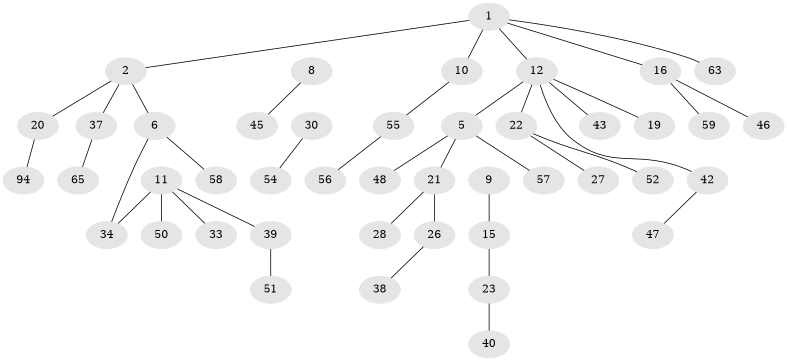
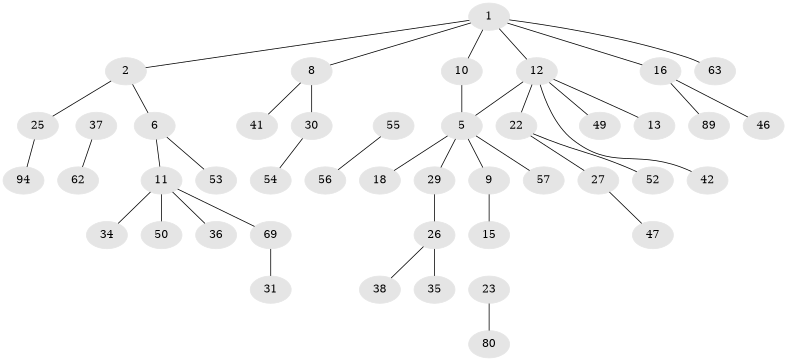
edge "1" -- "8": added
edge "2" -- "37": removed
edge "8" -- "30": added
edge "10" -- "55": now "10" -- "5"
node "20": label "20" -> "25"
node "45": label "45" -> "41"
node "43": label "43" -> "49"
node "19": label "19" -> "13"
node "59": label "59" -> "89"
edge "5" -- "9": added
node "65": label "65" -> "62"
edge "6" -- "34": now "6" -- "11"
node "58": label "58" -> "53"
node "48": label "48" -> "18"
node "21": label "21" -> "29"
edge "42" -- "47": now "27" -- "47"
node "33": label "33" -> "36"
node "39": label "39" -> "69"
node "28": removed
edge "15" -- "23": removed
node "51": label "51" -> "31"
node "35": added
node "40": label "40" -> "80"
